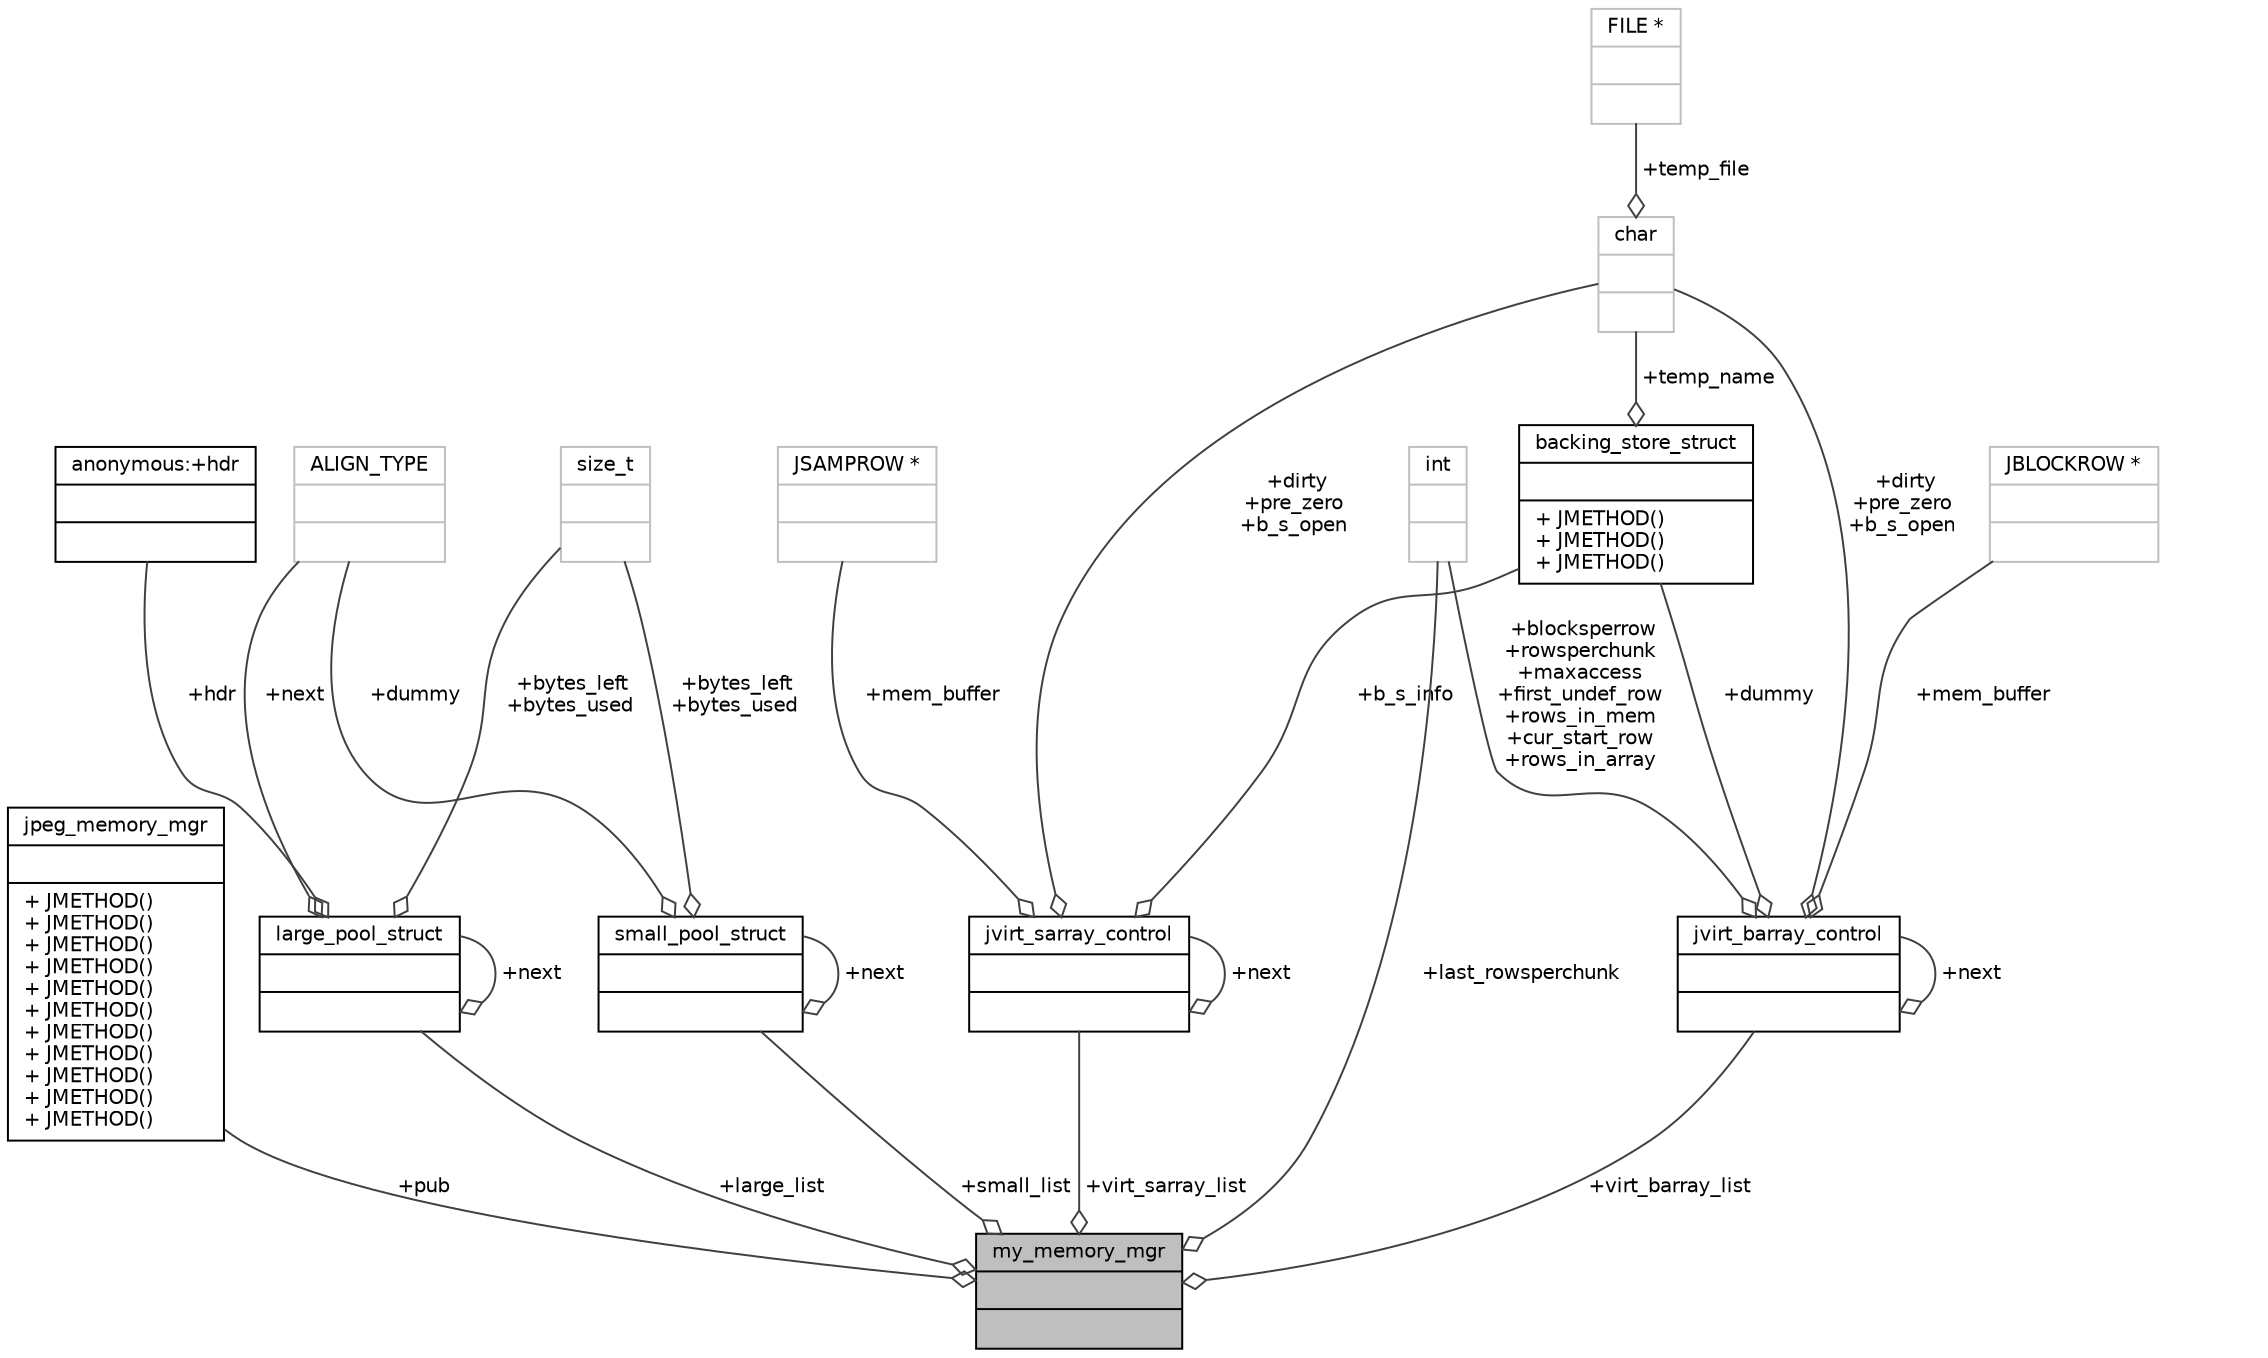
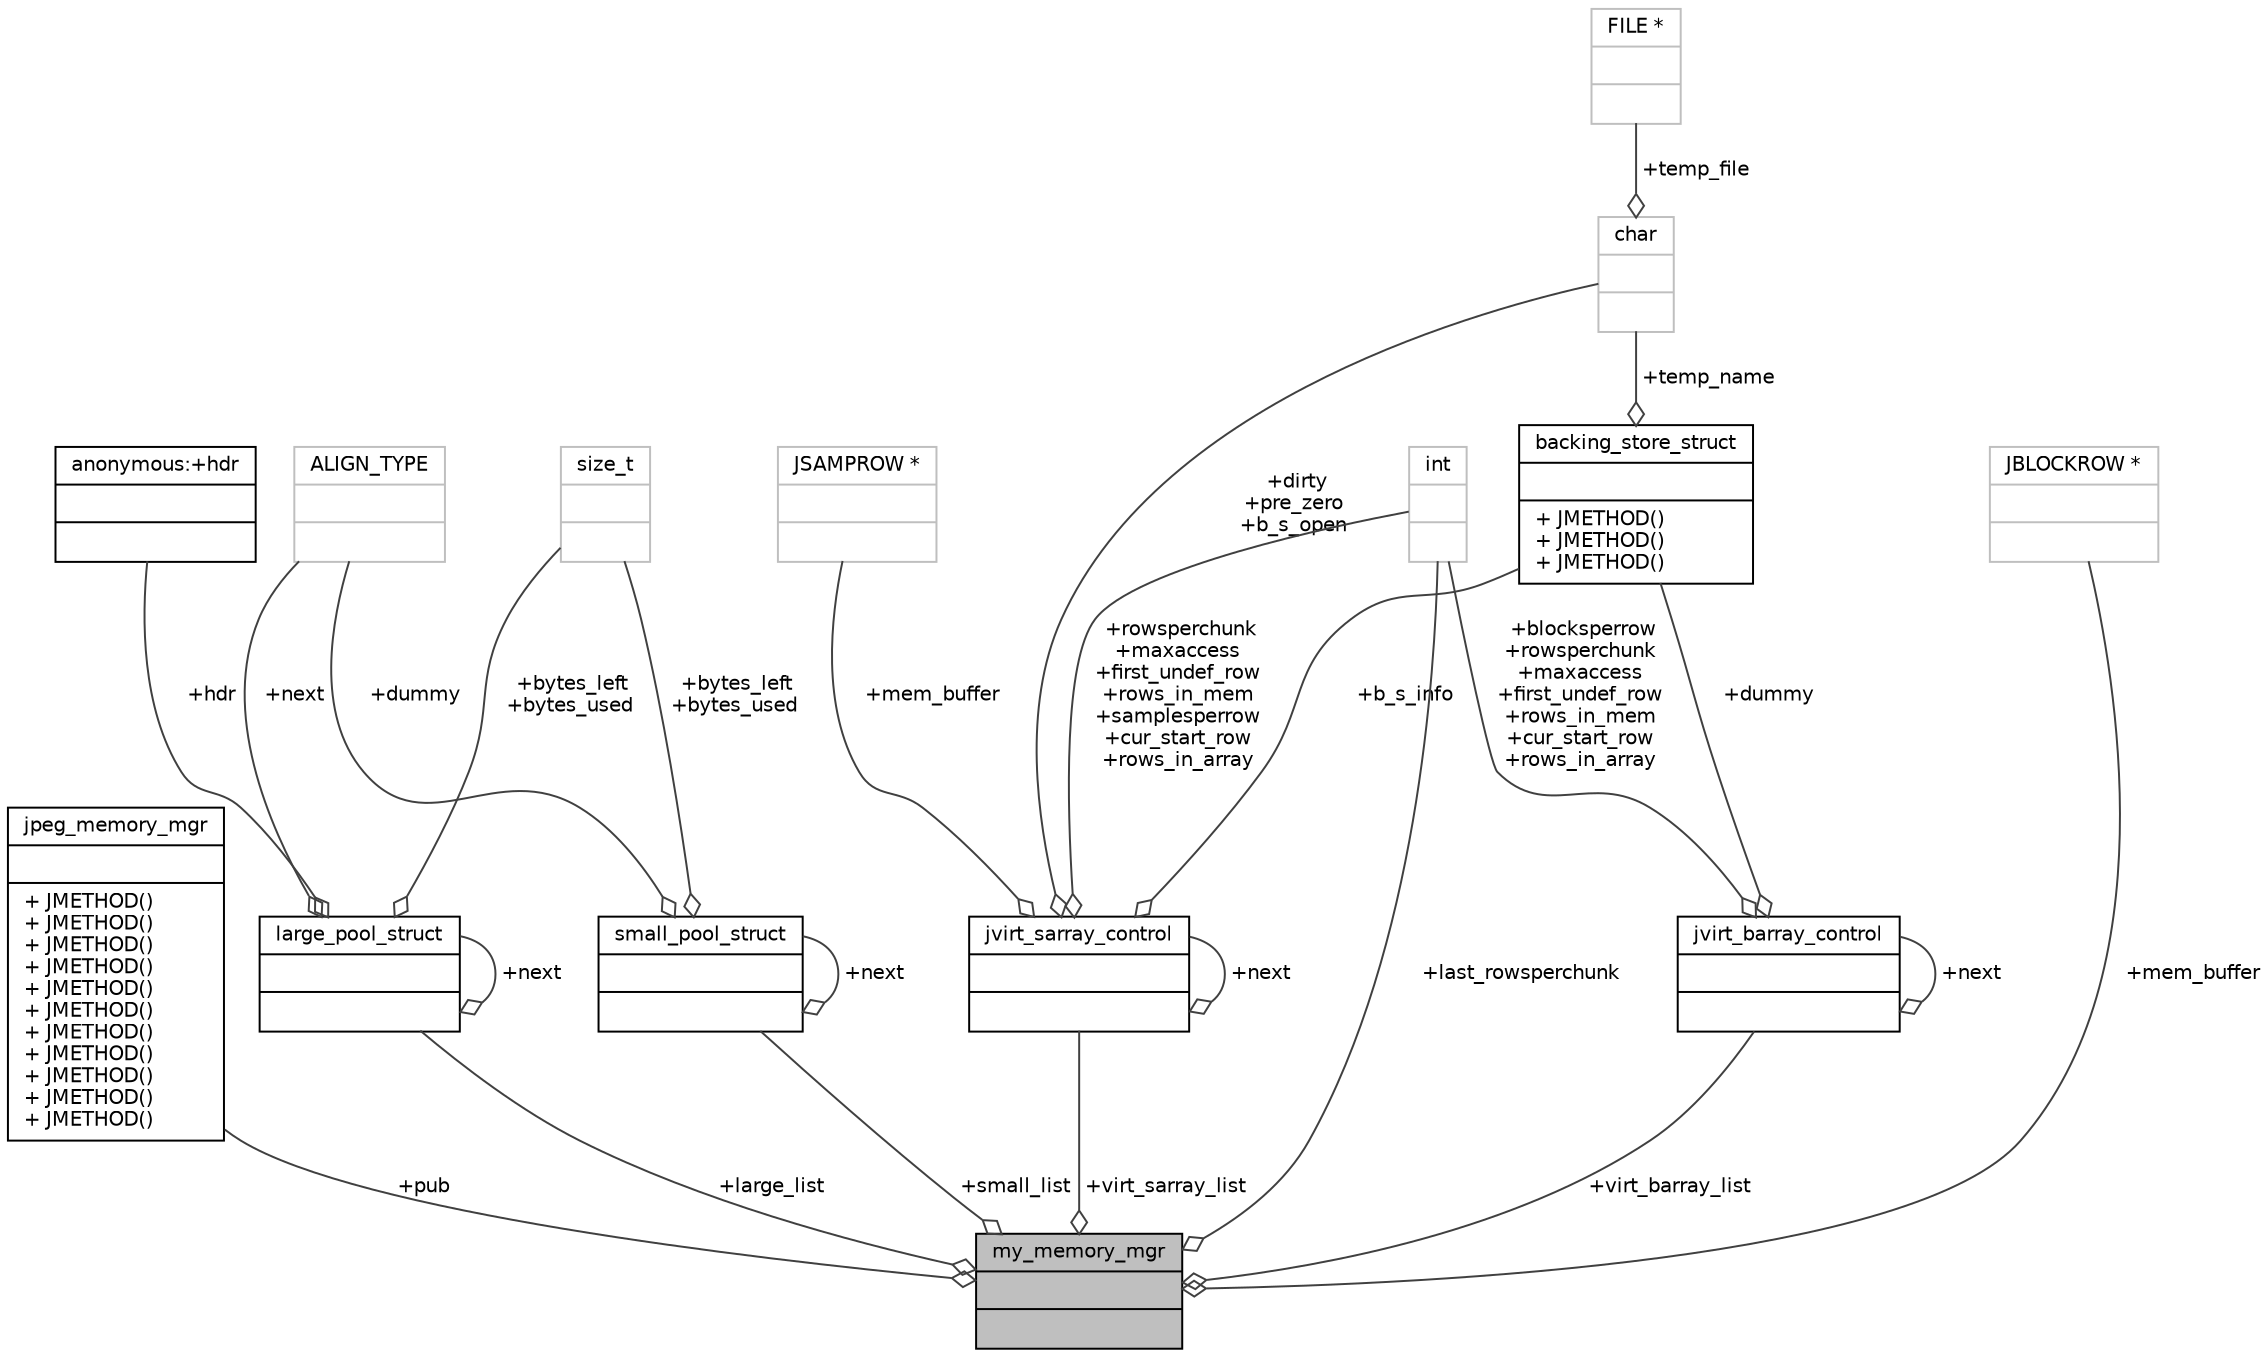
edge "char" -> "jvirt_barray_control": removed, label "+dirty +pre_zero +b_s_open"
edge "int" -> "jvirt_sarray_control": added, label "+rowsperchunk +maxaccess +first_undef_row +rows_in_mem +samplesperrow +cur_start_row +rows_in_array"
edge "JBLOCKROW *" -> "jvirt_barray_control": now "JBLOCKROW *" -> "my_memory_mgr"
